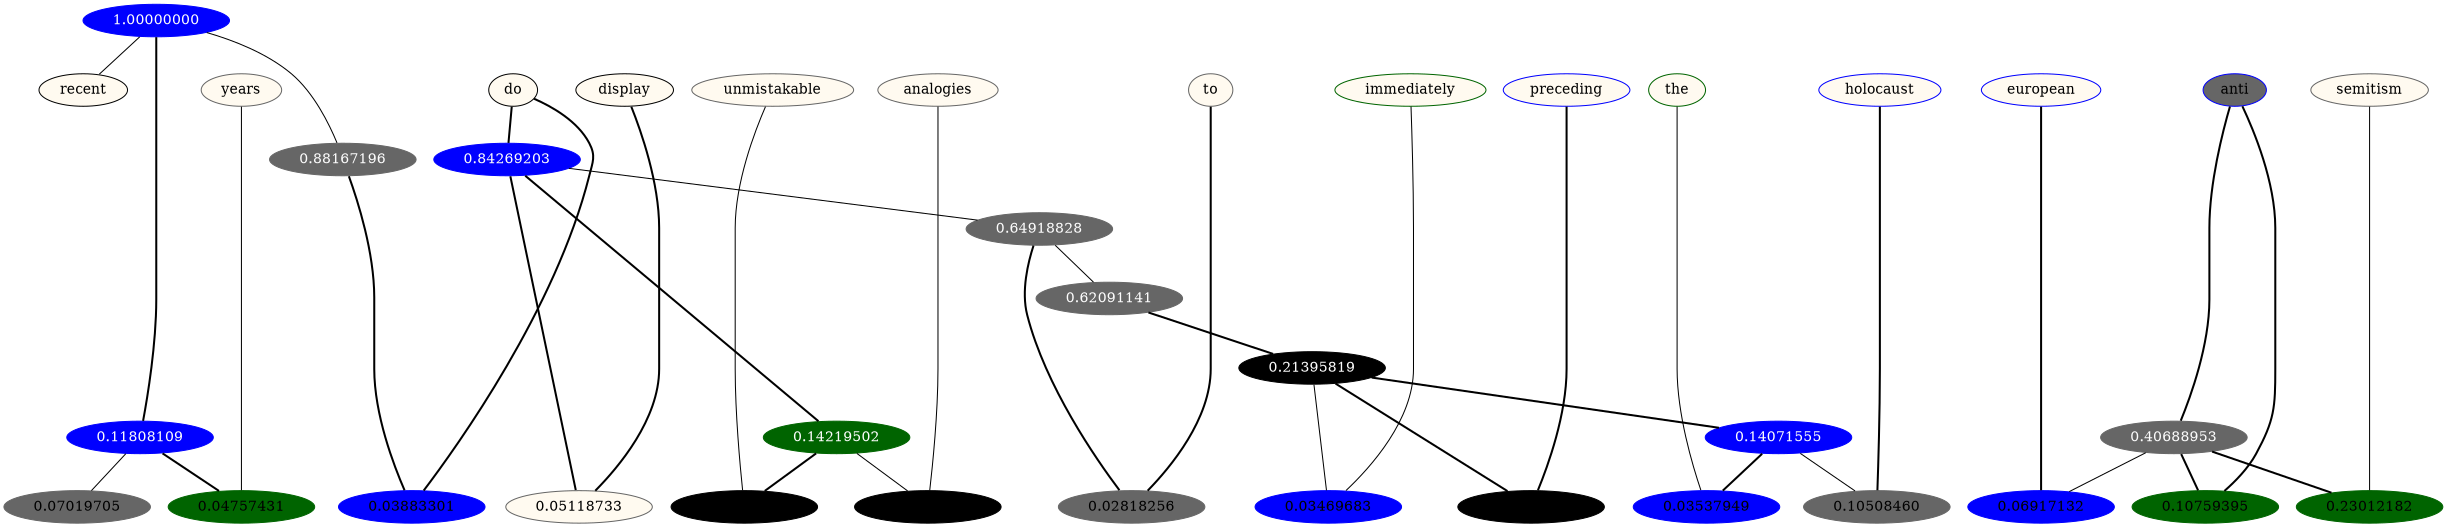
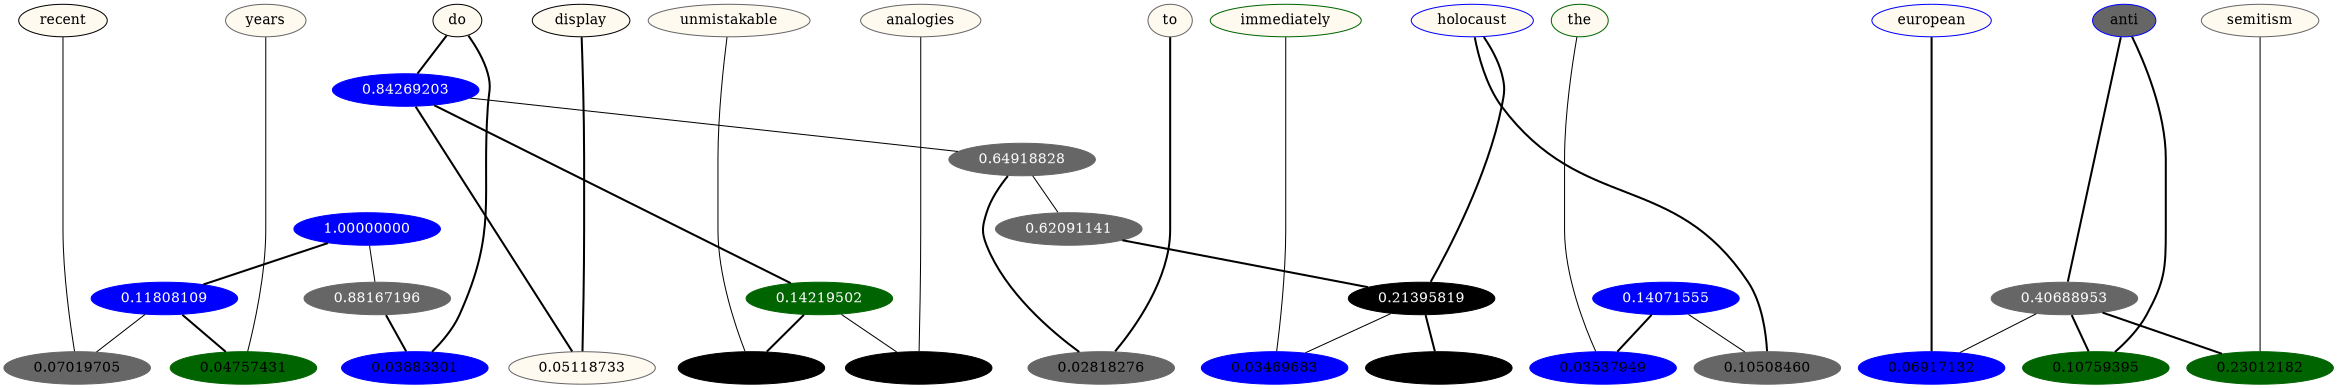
edge "1.00000000" -- "recent": now "0.07019705" -- "recent"
node "preceding": removed
edge "0.21395819" -- "0.14071555": now "0.21395819" -- "holocaust"
node "0.02818256": label "0.02818256" -> "0.02818276"
